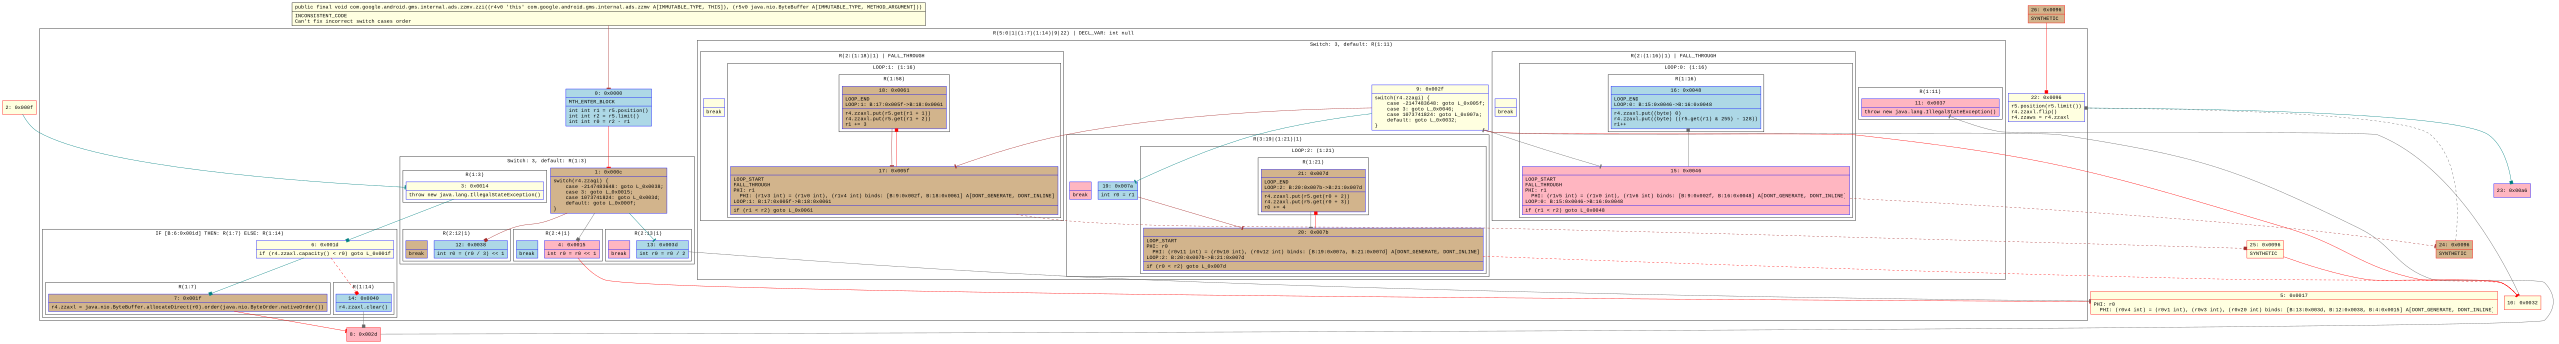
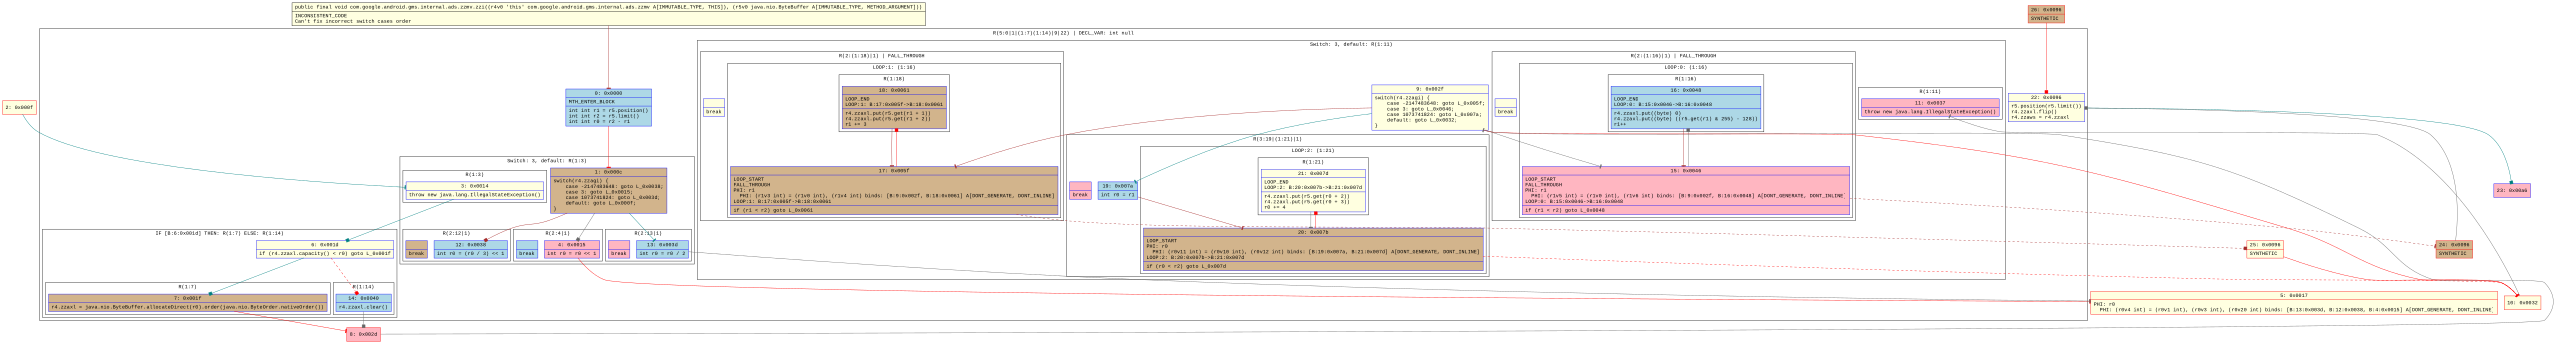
cluster "R(1:58)": label "R(1:58)" -> "R(1:18)"
edge "24: 0x0096" -> "22: 0x0096": style dashed -> solid
edge "16: 0x0048" -> "15: 0x0046": added
node "21: 0x007d": fillcolor tan -> lightyellow
